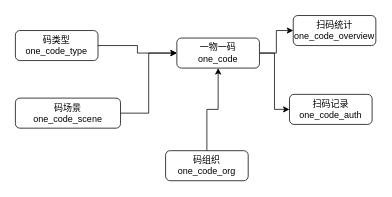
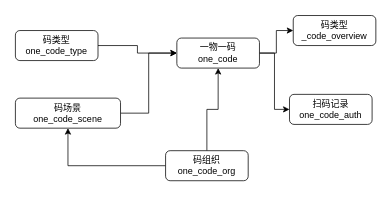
node "扫码统计one_code_overview": label "扫码统计one_code_overview" -> "码类型_code_overview"
edge "码组织 one_code_org" -> "码场景 one_code_scene": added
